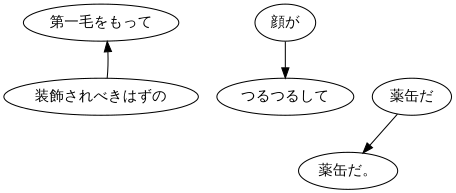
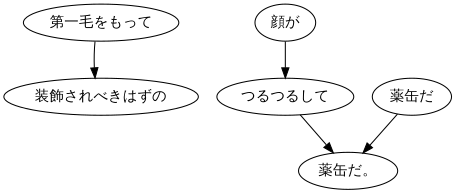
edge "装飾されべきはずの" -> "第一毛をもって": reversed
edge "つるつるして" -> "薬缶だ。": added
